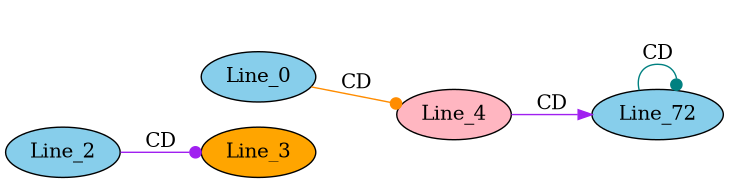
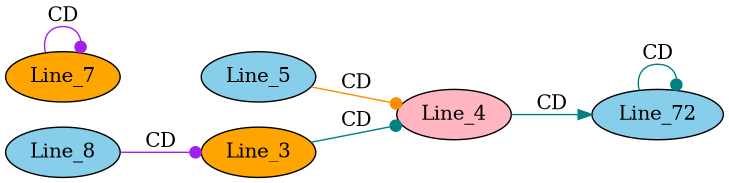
node "Line_7": added
node "Line_0": label "Line_0" -> "Line_5"
edge "Line_4" -> "Line_72": color purple -> teal
edge "Line_3" -> "Line_4": added, label "CD"
node "Line_2": label "Line_2" -> "Line_8"
